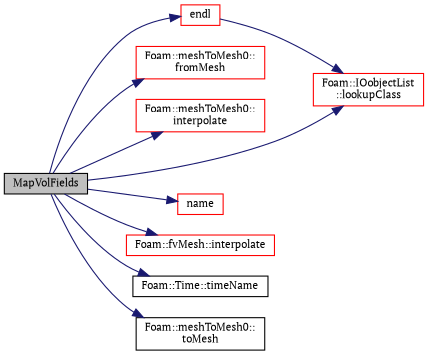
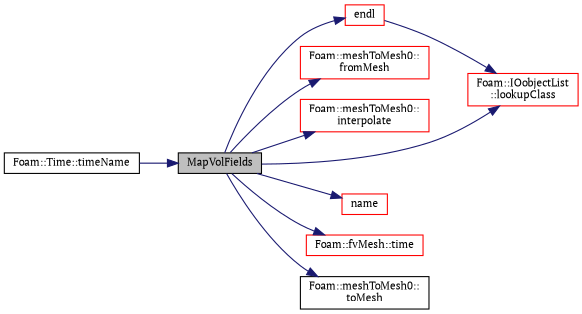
edge "MapVolFields" -> "Foam::Time::timeName": reversed
node "Foam::fvMesh::interpolate": label "Foam::fvMesh::interpolate" -> "Foam::fvMesh::time"
